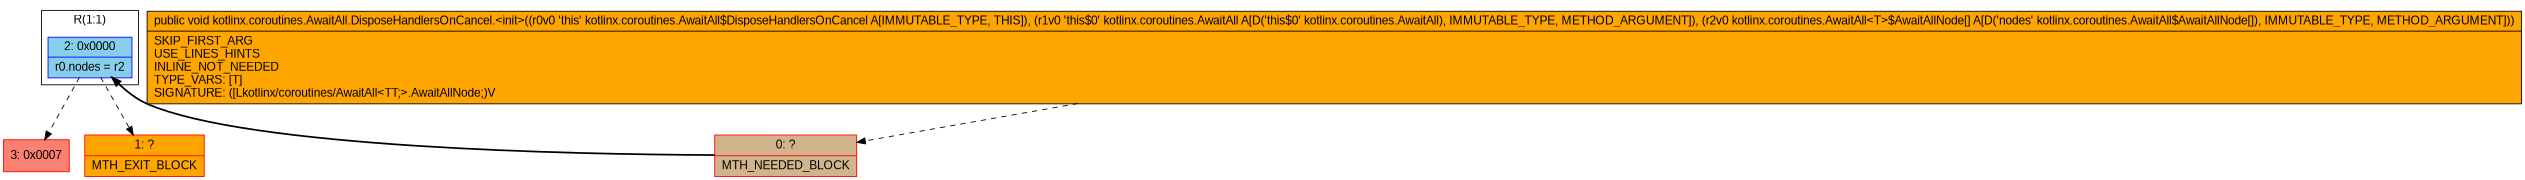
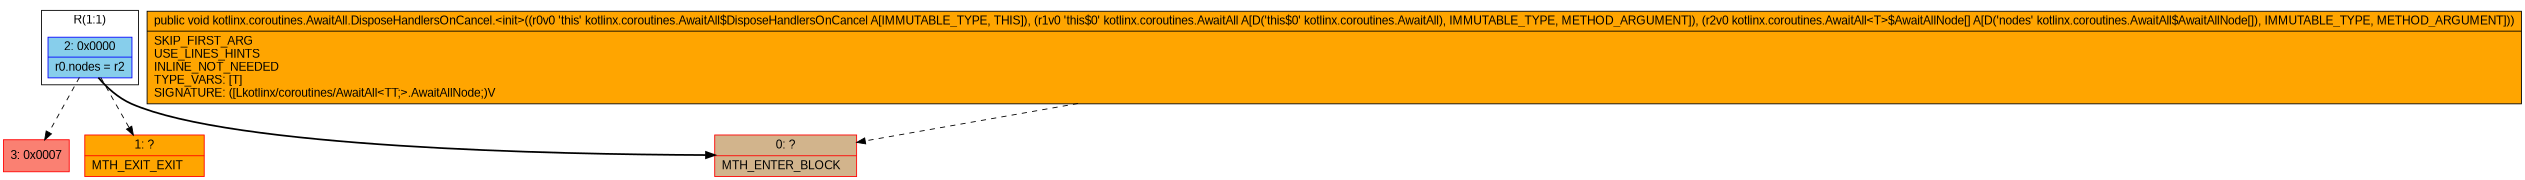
edge "0: ?" -> "2: 0x0000": reversed
node "1: ?": text "MTH_EXIT_BLOCK" -> "MTH_EXIT_EXIT"
node "0: ?": text "MTH_NEEDED_BLOCK" -> "MTH_ENTER_BLOCK"
